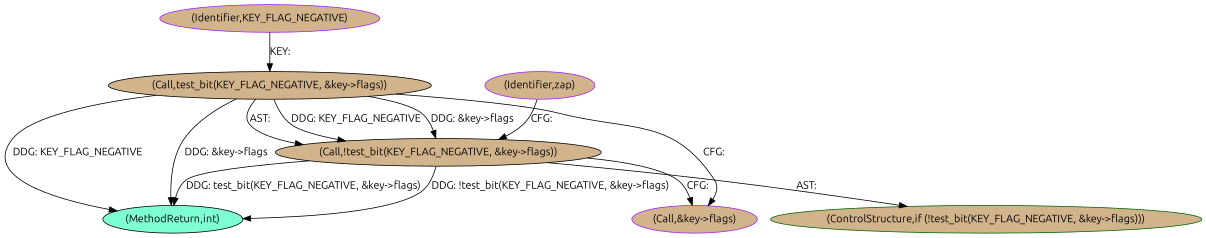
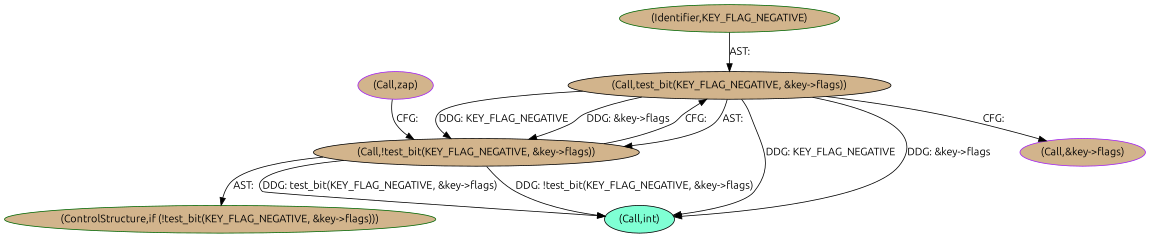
node "(Identifier,KEY_FLAG_NEGATIVE)": color purple -> darkgreen
edge "(Identifier,KEY_FLAG_NEGATIVE)" -> "(Call,test_bit(KEY_FLAG_NEGATIVE, &key->flags))": label "KEY: " -> "AST: "
node "(Identifier,zap)": label "(Identifier,zap)" -> "(Call,zap)"
edge "(Call,!test_bit(KEY_FLAG_NEGATIVE, &key->flags))" -> "(Call,&key->flags)": now "(Call,!test_bit(KEY_FLAG_NEGATIVE, &key->flags))" -> "(Call,test_bit(KEY_FLAG_NEGATIVE, &key->flags))"
node "(MethodReturn,int)": label "(MethodReturn,int)" -> "(Call,int)"
